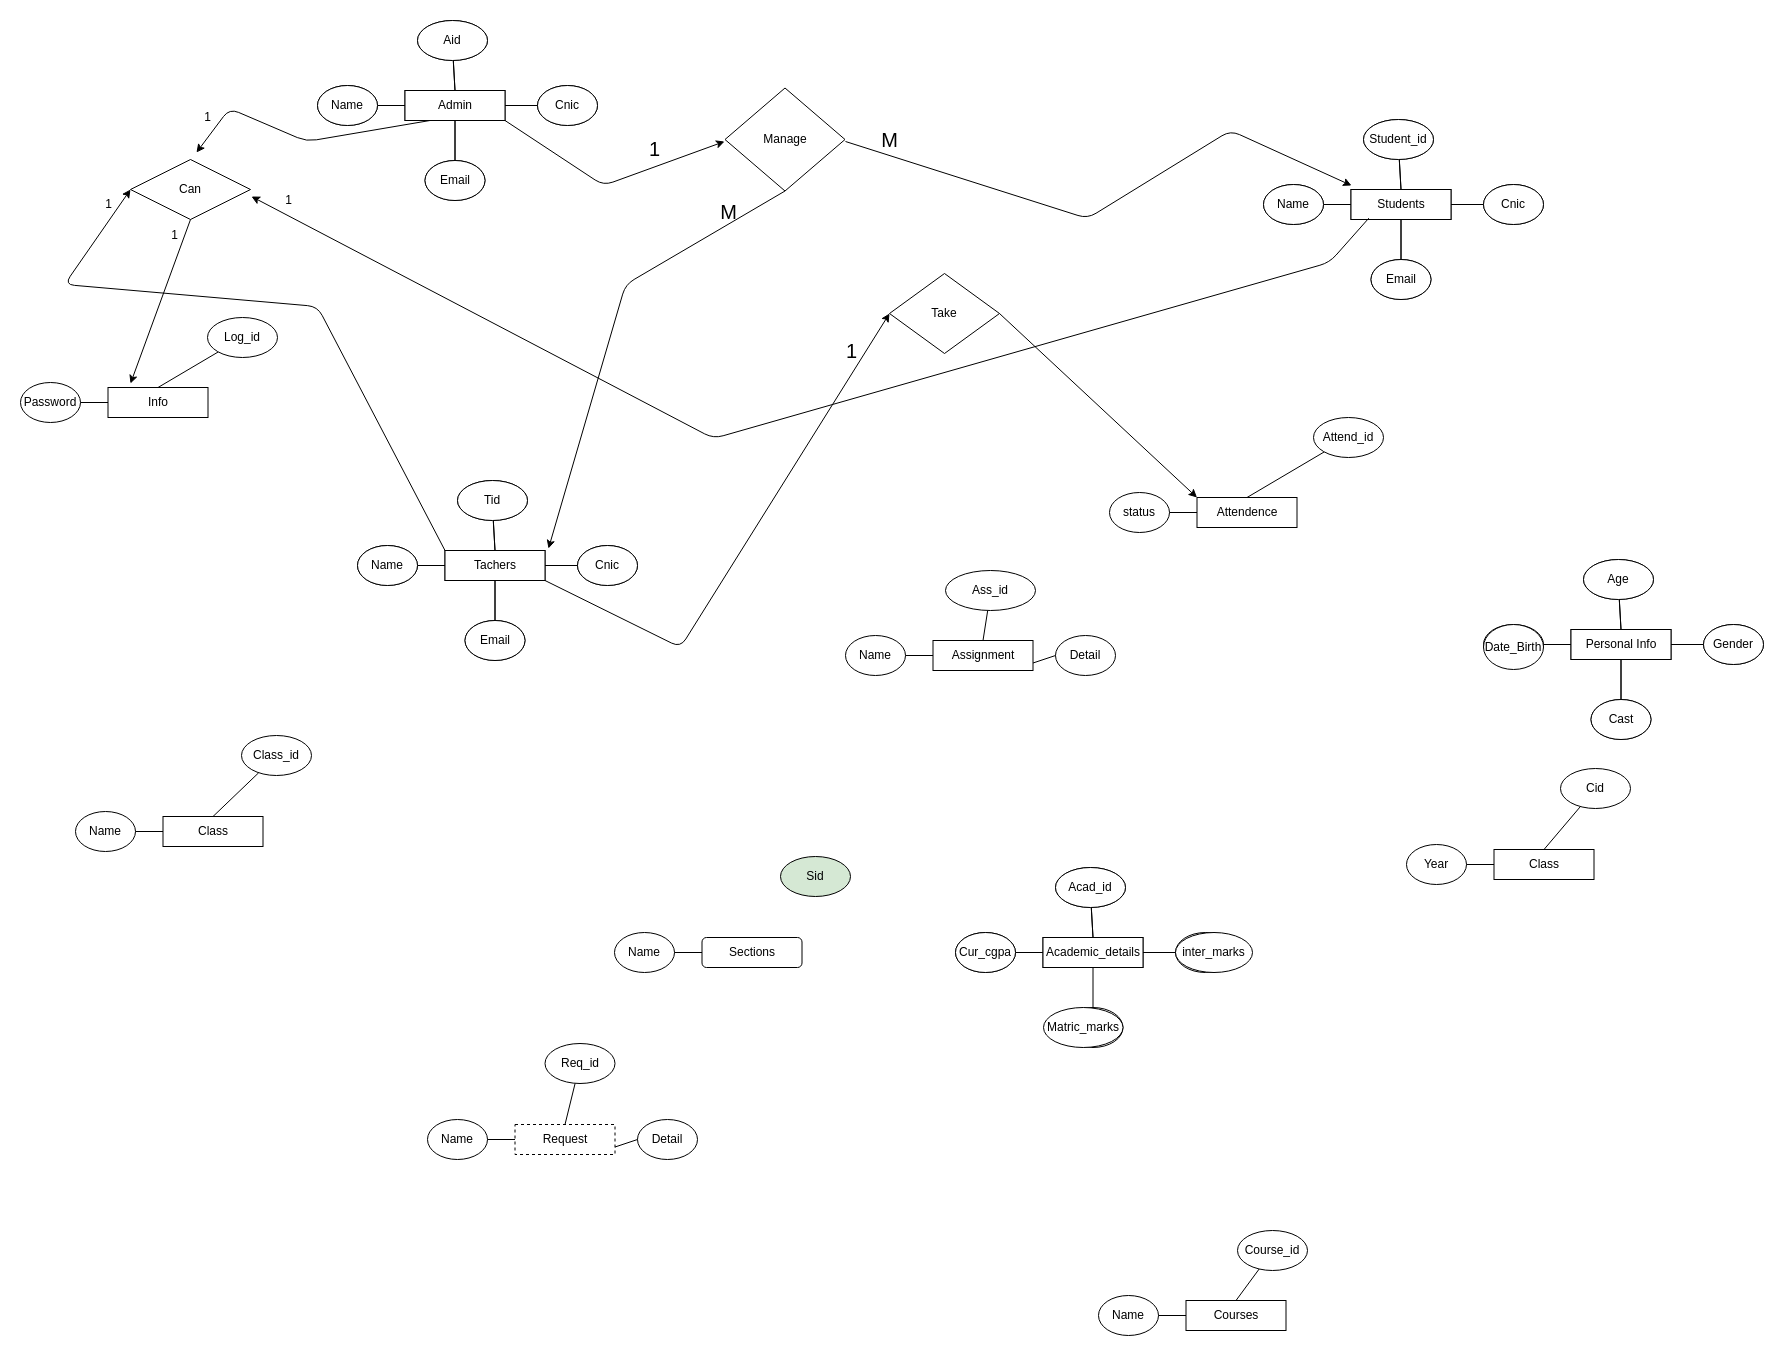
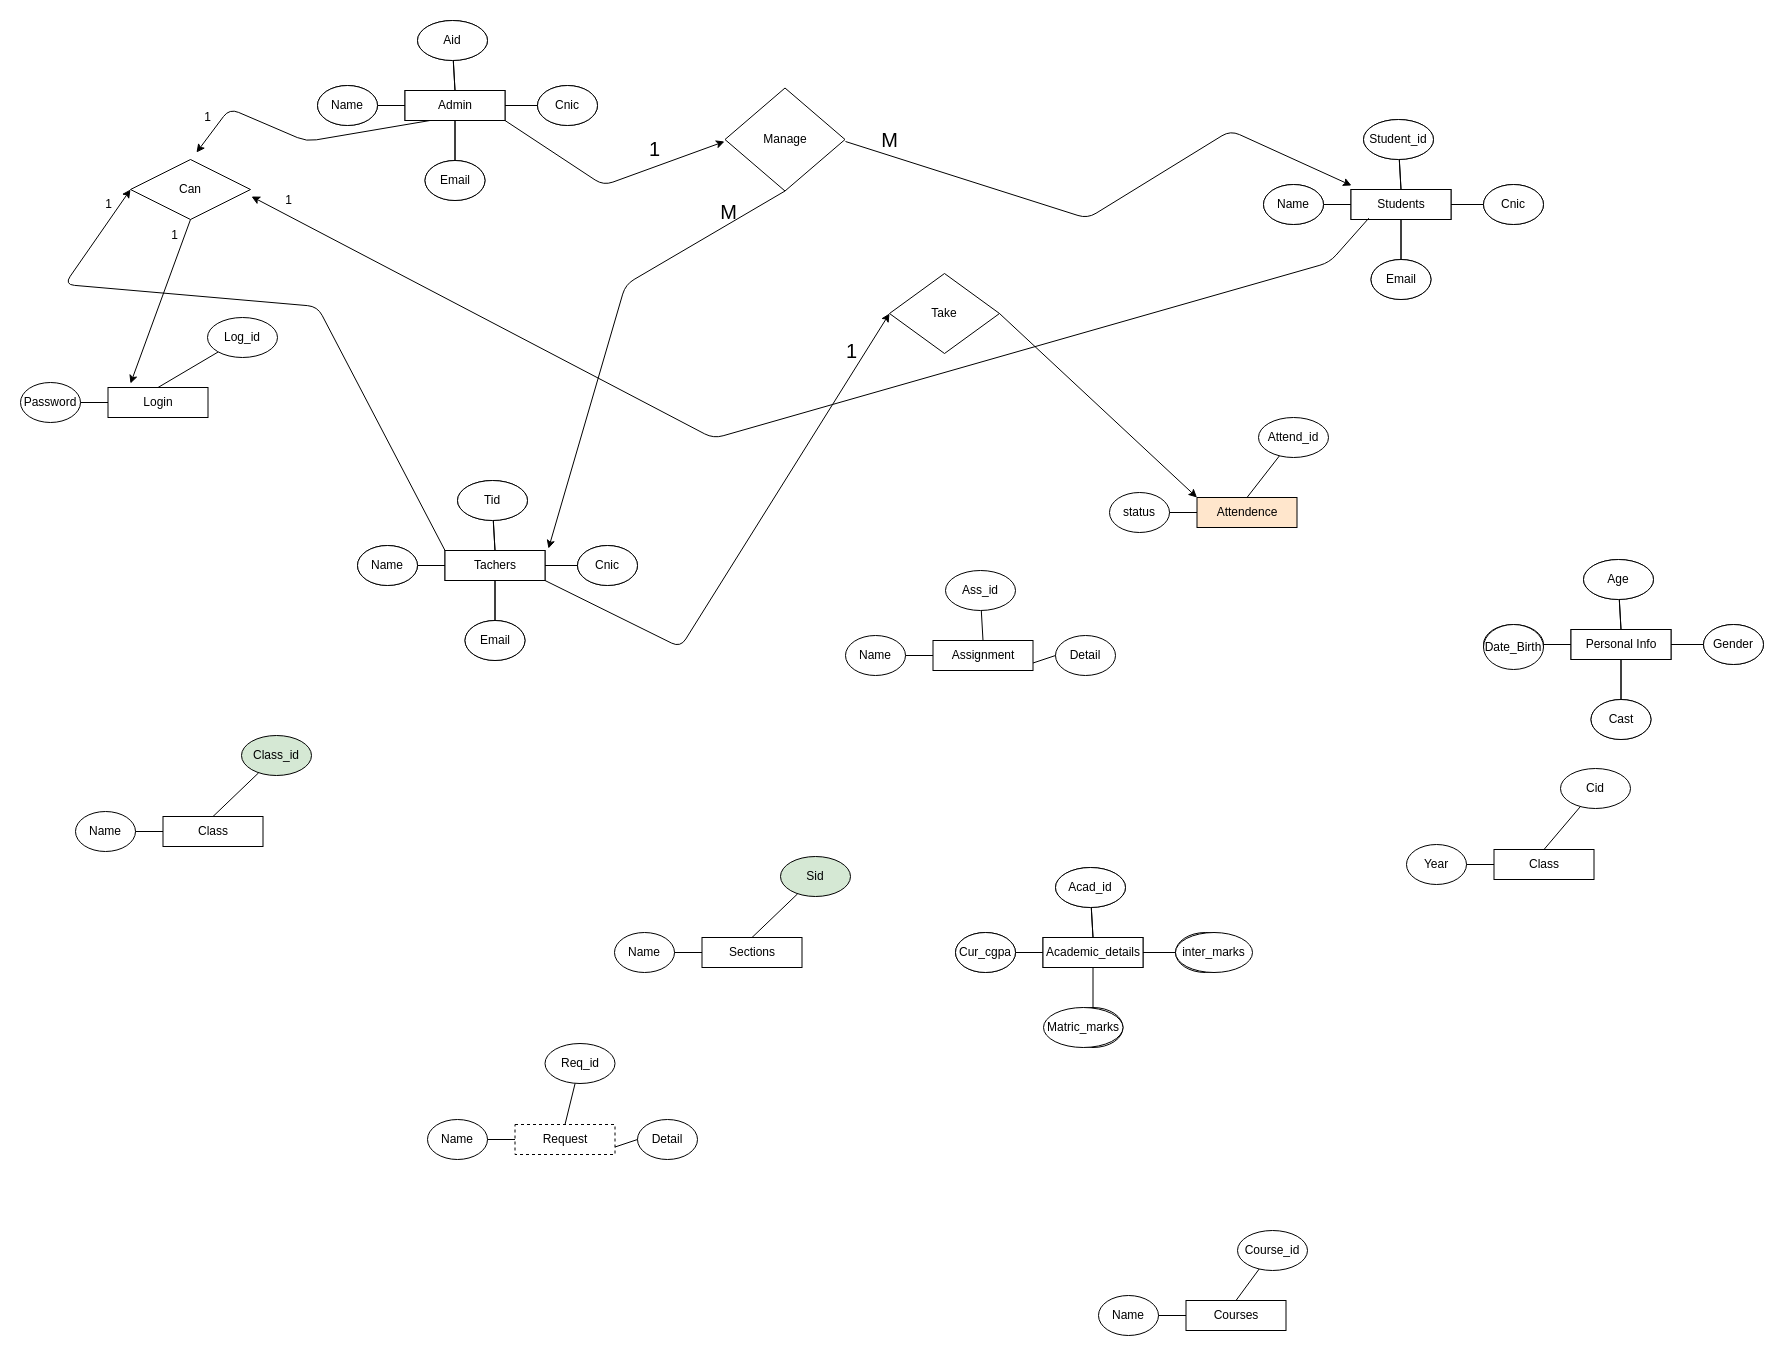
node "Info": label "Info" -> "Login"
node "Attend_id": moved (1349, 438) -> (1294, 438)
node "Attendence": fillcolor #ffffff -> #ffe6cc
node "Ass_id": size 90x40 -> 70x40
node "Class_id": fillcolor #ffffff -> #d5e8d4
edge "Sid" -- "Sections": added
node "Sections": shape rounded rectangle -> rectangle
